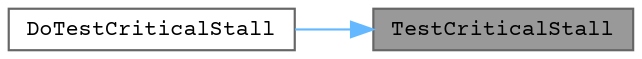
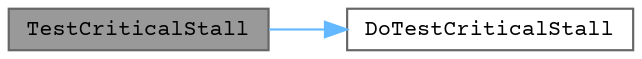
edge "DoTestCriticalStall" -> "TestCriticalStall": reversed
